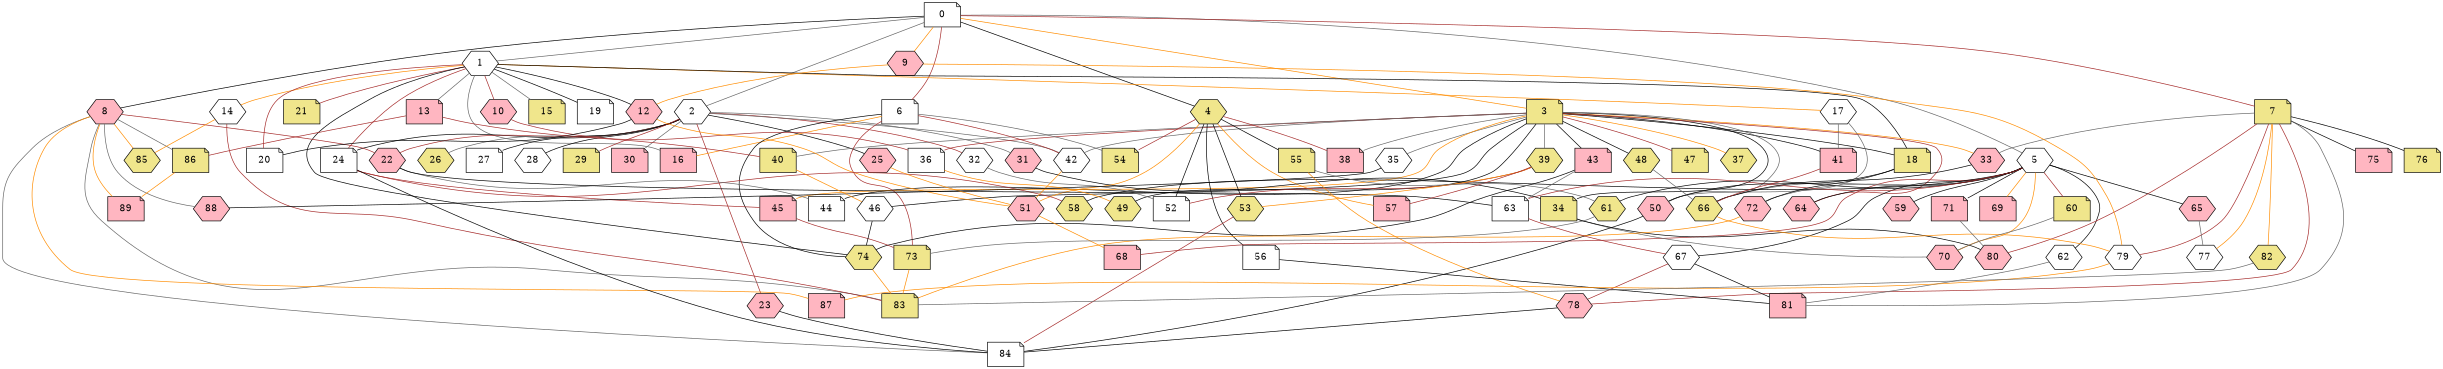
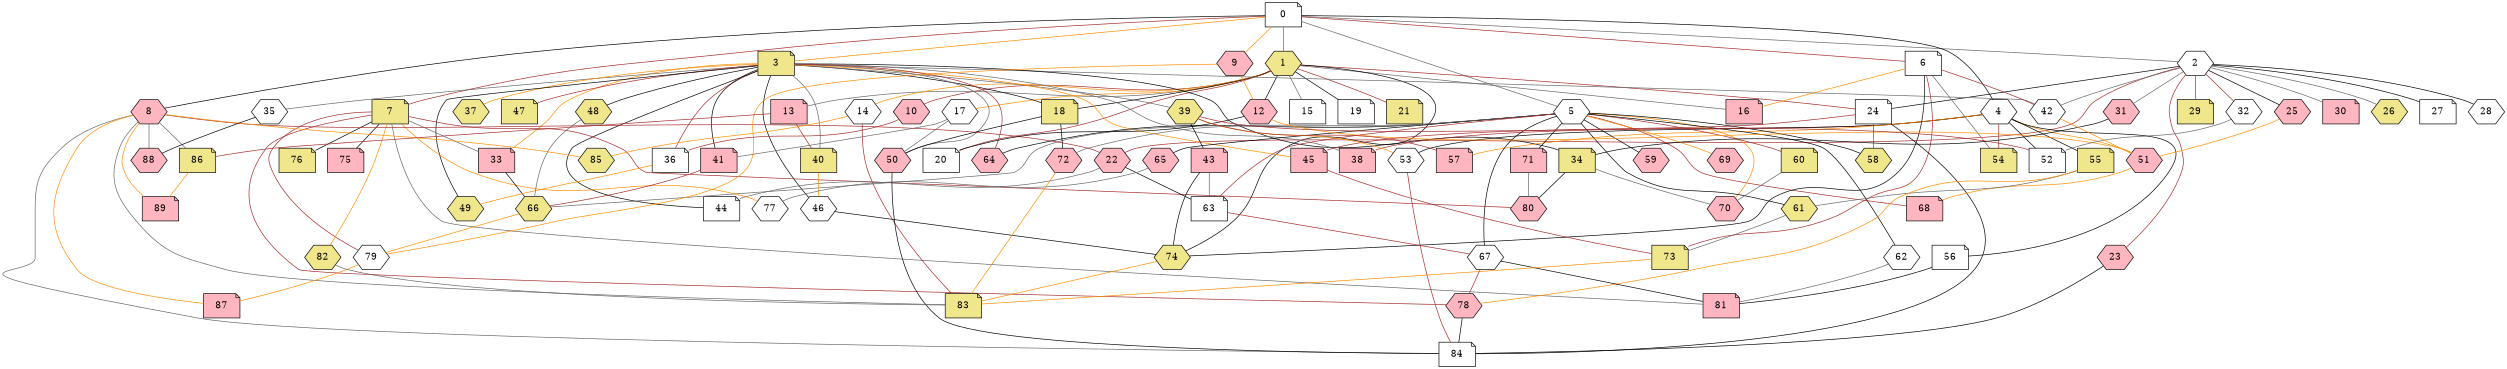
node "1": fillcolor white -> khaki
node "15": fillcolor khaki -> white
node "4": fillcolor khaki -> white
edge "3" -- "43": now "39" -- "43"
node "33": shape hexagon -> note
node "53": fillcolor khaki -> white
node "69": shape note -> hexagon
